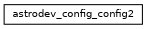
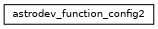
node "astrodev_config_config2": label "astrodev_config_config2" -> "astrodev_function_config2"
